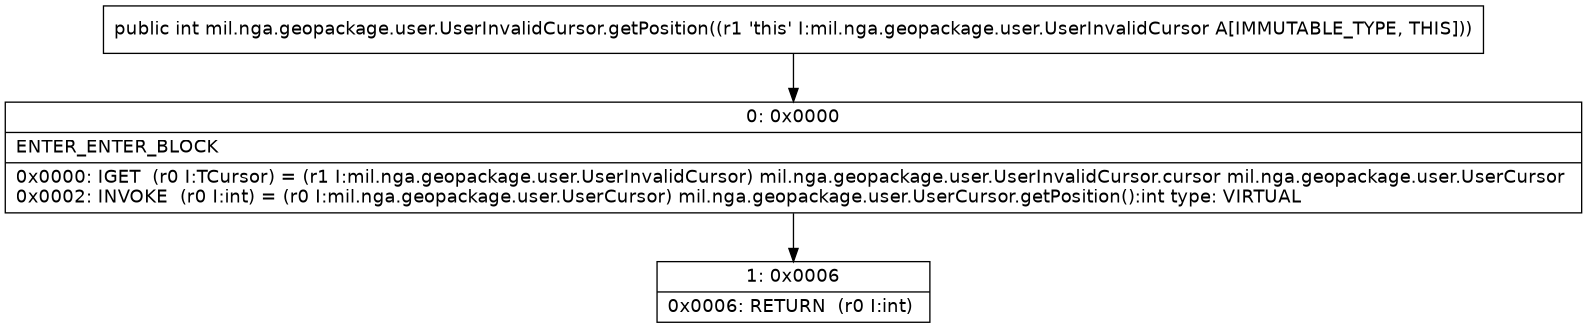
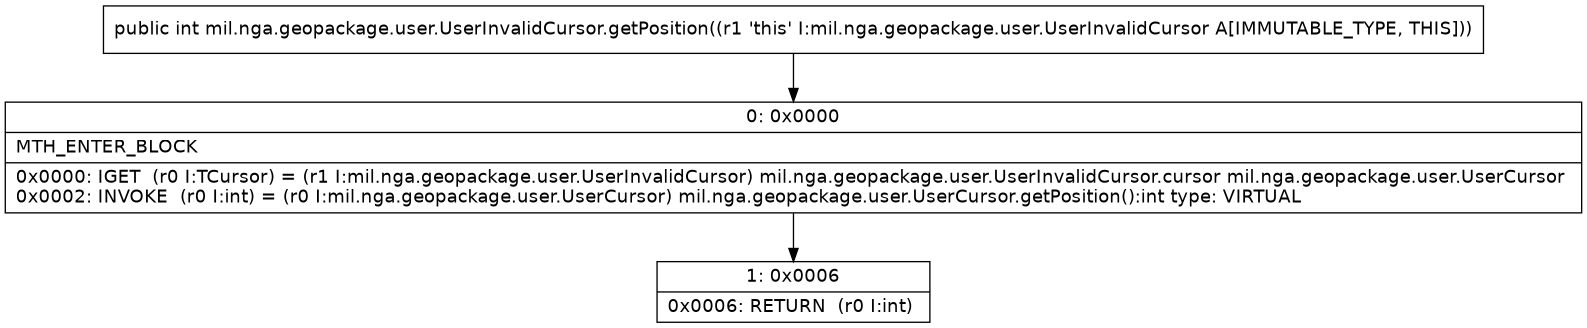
node "0: 0x0000": text "ENTER_ENTER_BLOCK" -> "MTH_ENTER_BLOCK"
